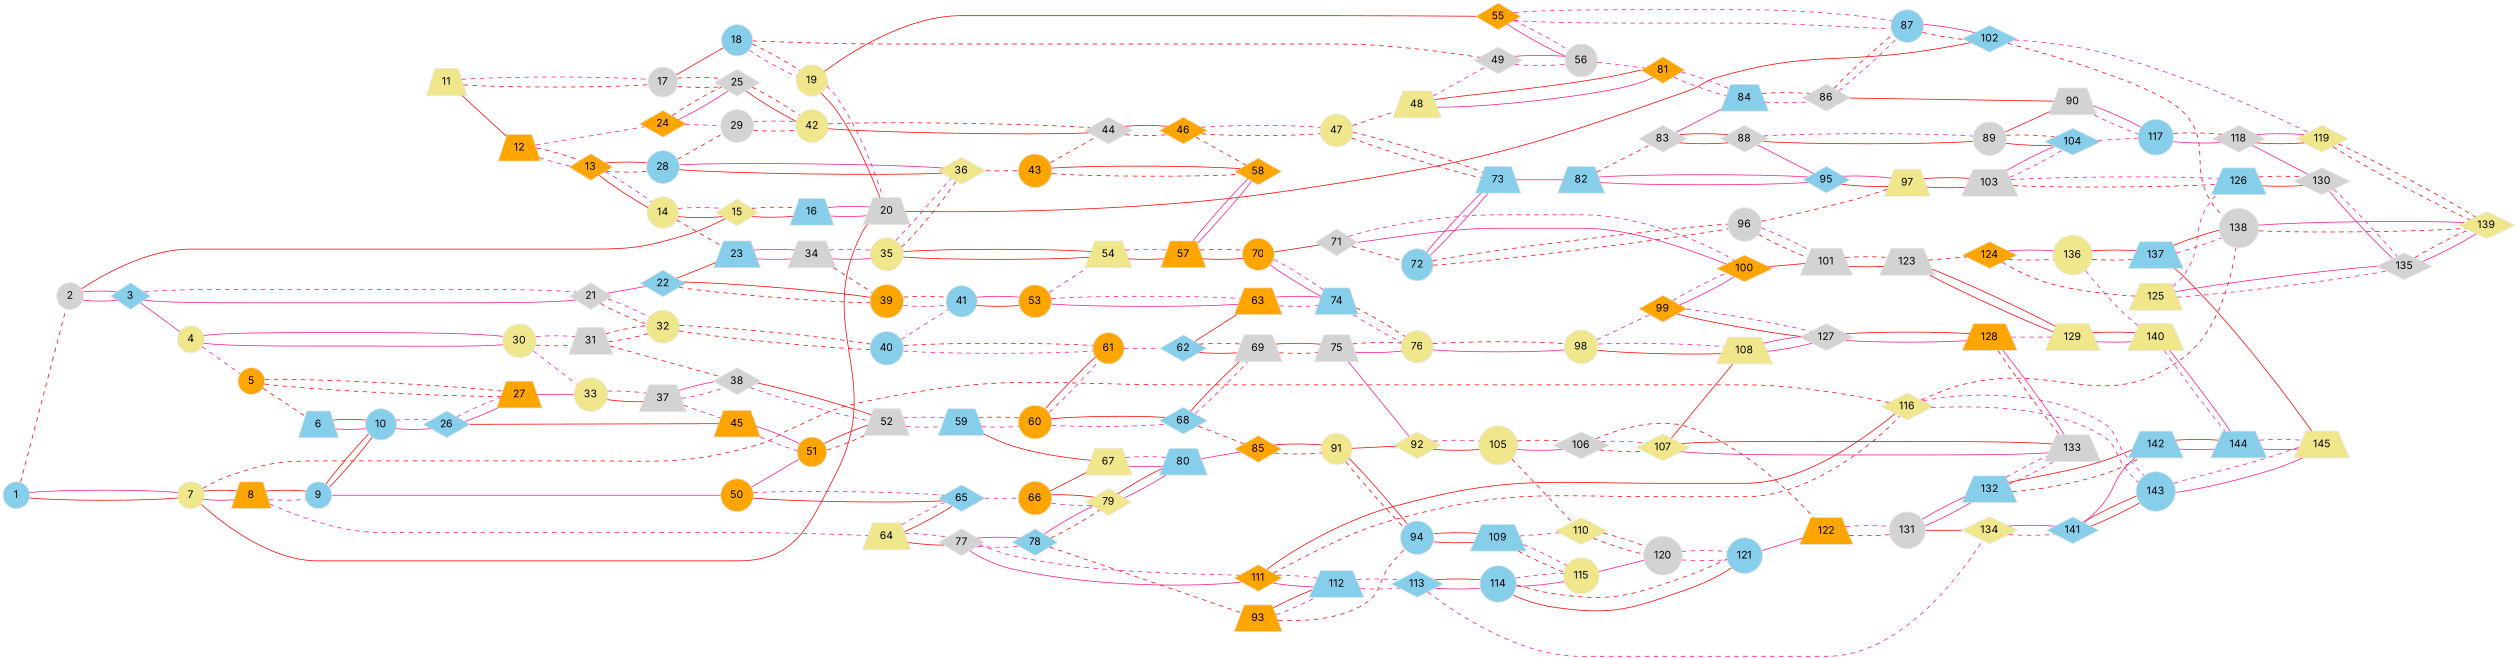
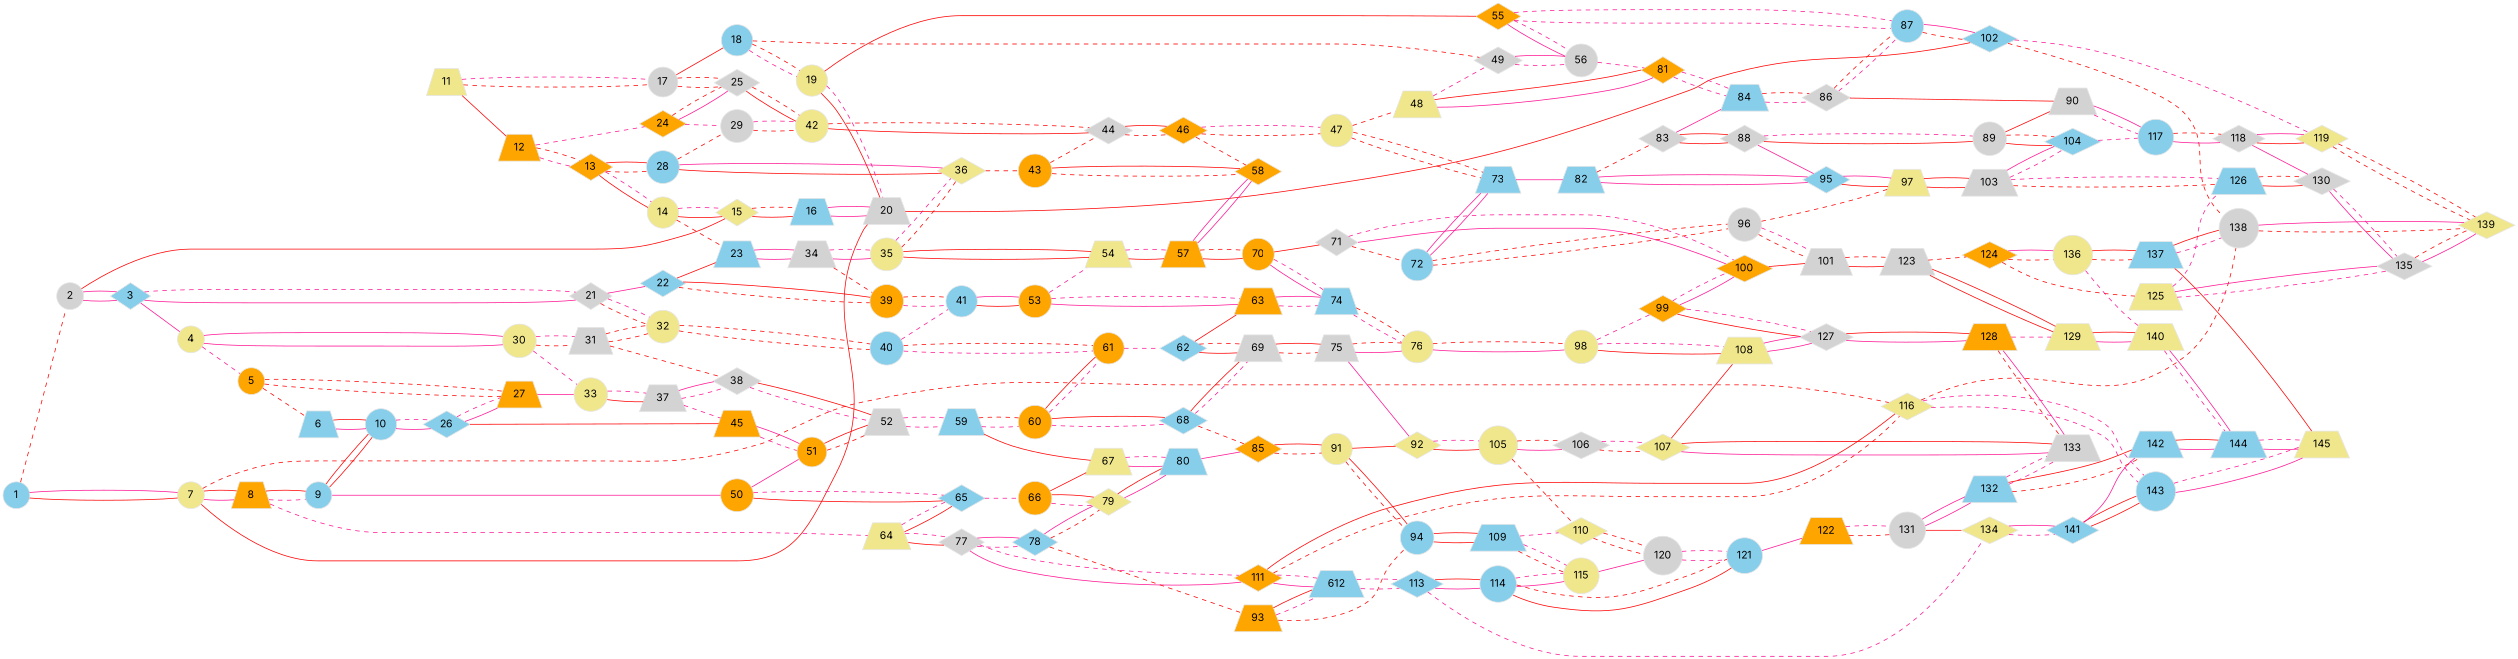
edge "106" -- "122": removed
node "112": label "112" -> "612"
